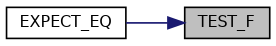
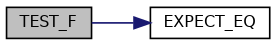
edge "EXPECT_EQ" -> "TEST_F": reversed
